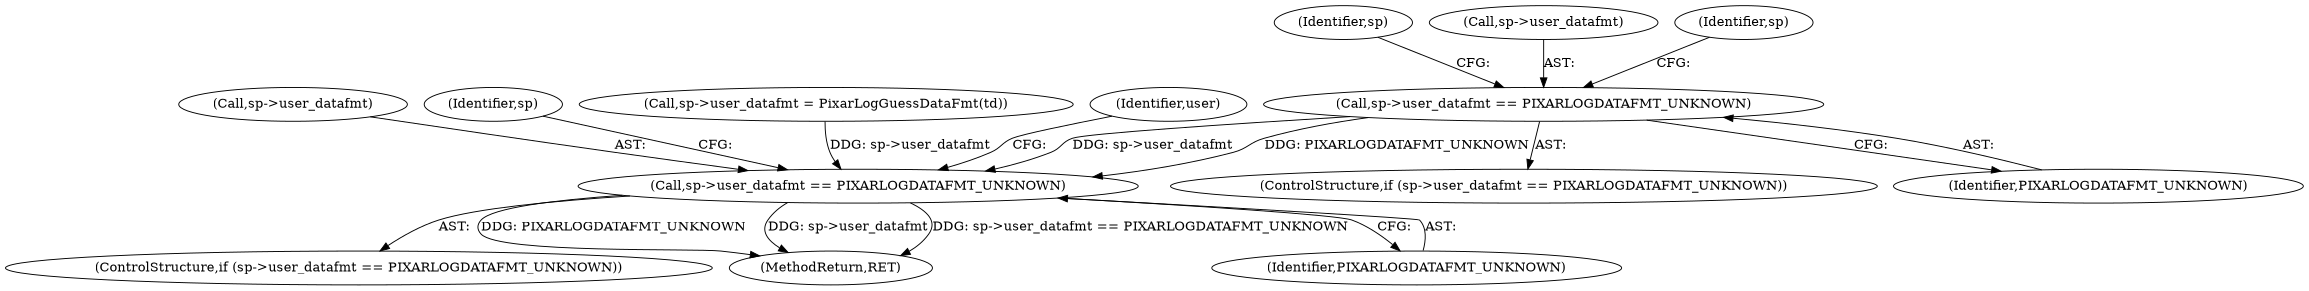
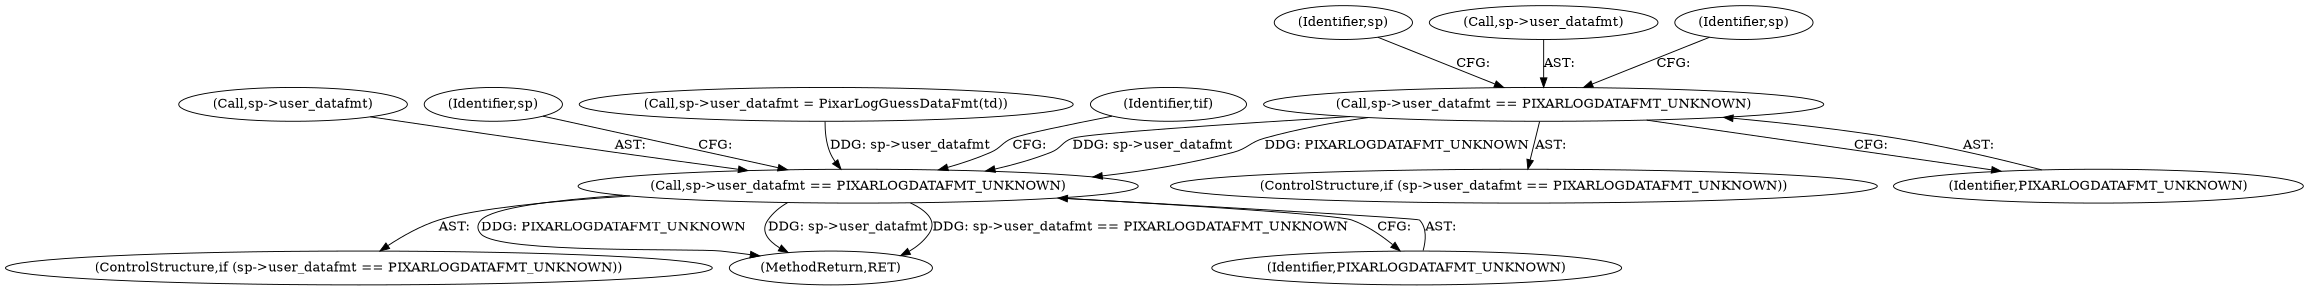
node "(Identifier,user)": label "(Identifier,user)" -> "(Identifier,tif)"
